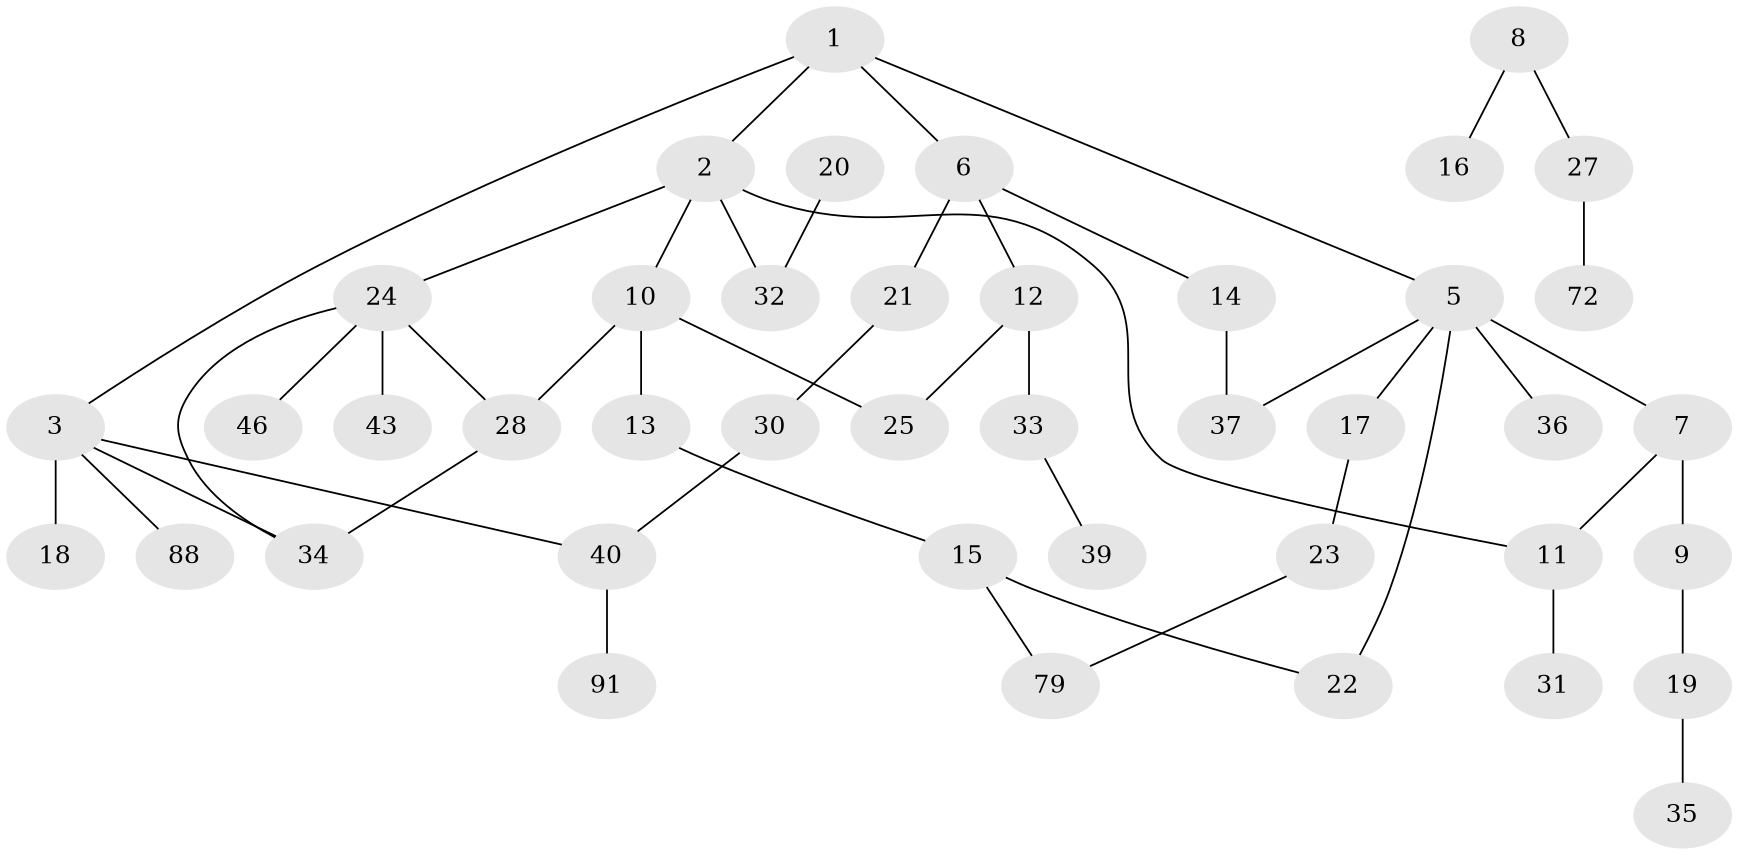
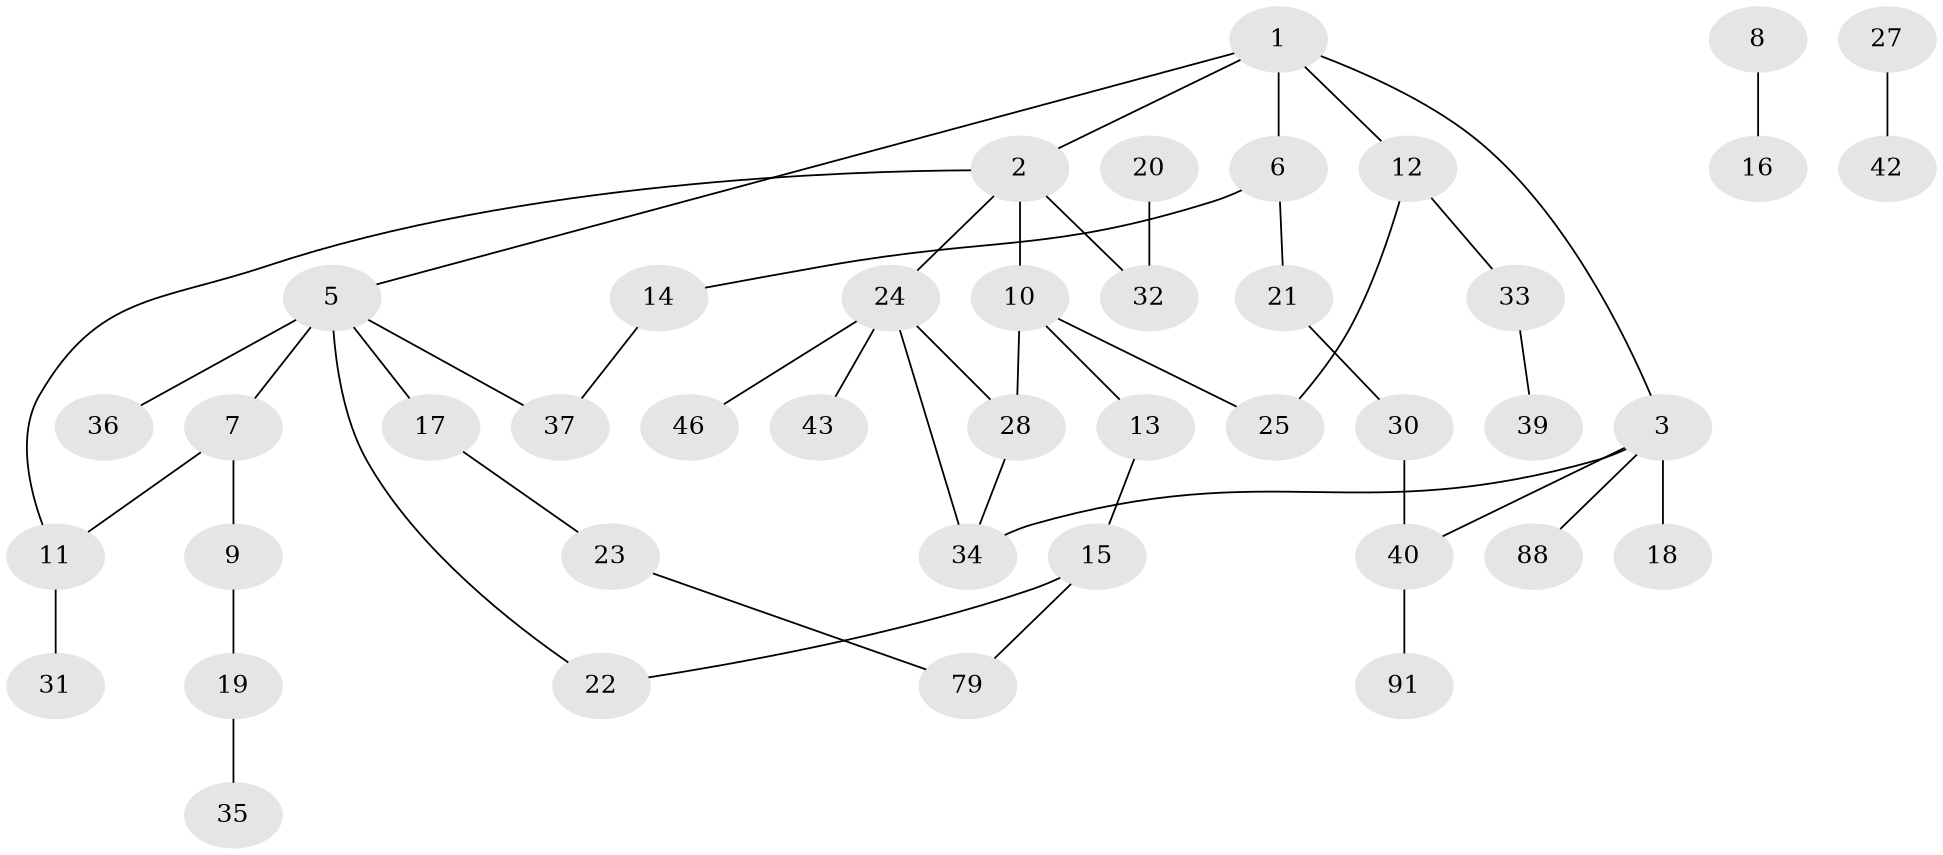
edge "8" -- "27": removed
edge "6" -- "12": now "1" -- "12"
node "72": label "72" -> "42"
